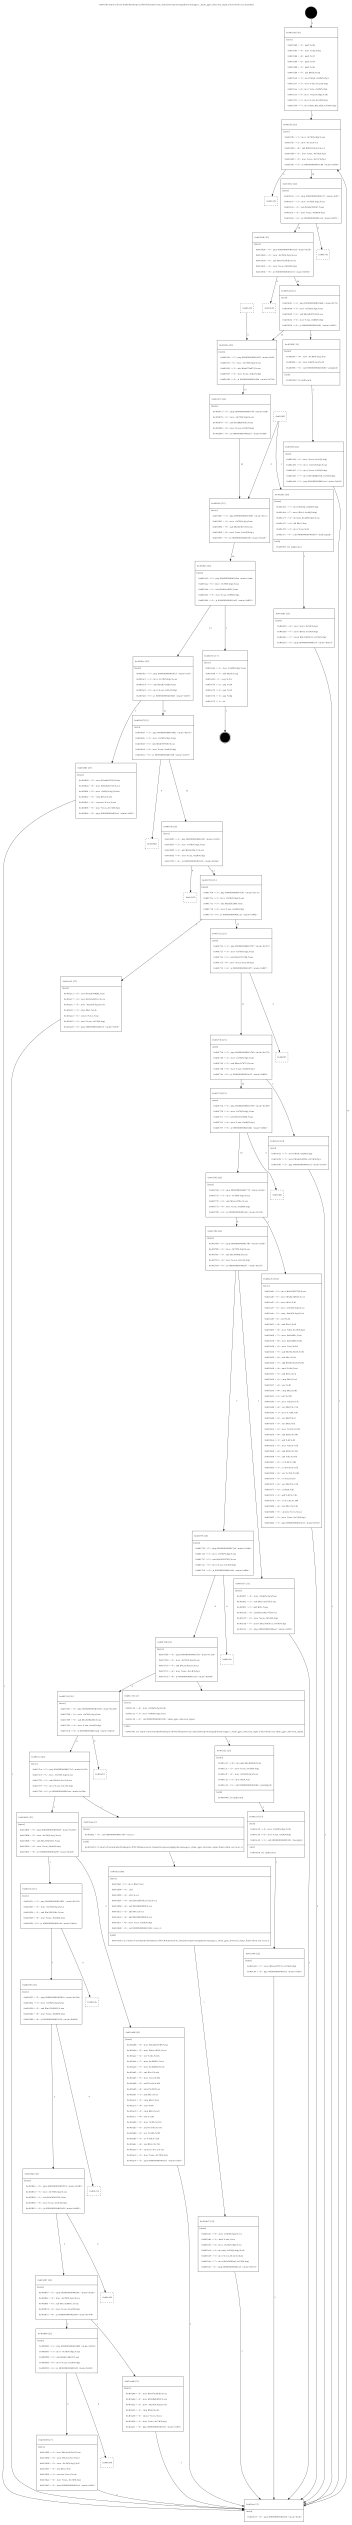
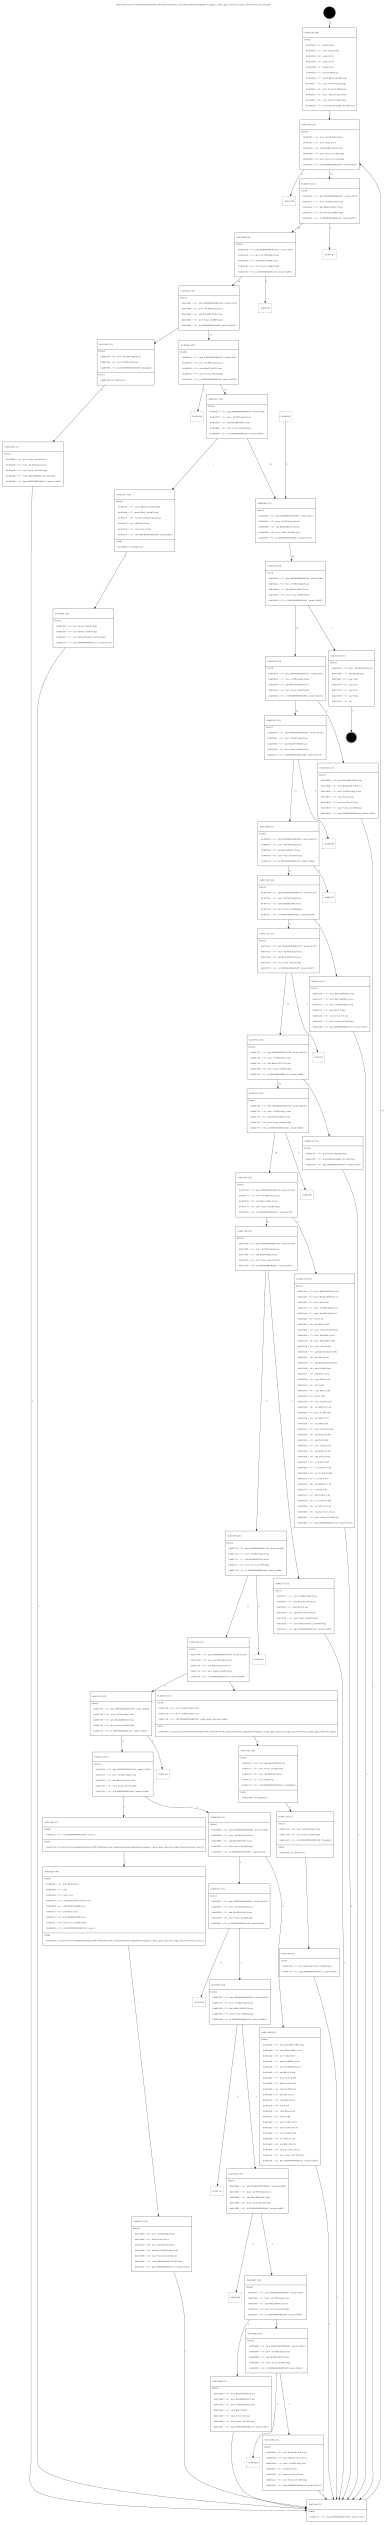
edge "0x401d34" -> "0x40165a [25]": reversed
edge "0x4018f0" -> "0x401a63 [30]": now "0x401673 [25]" -> "0x401a63 [30]"
